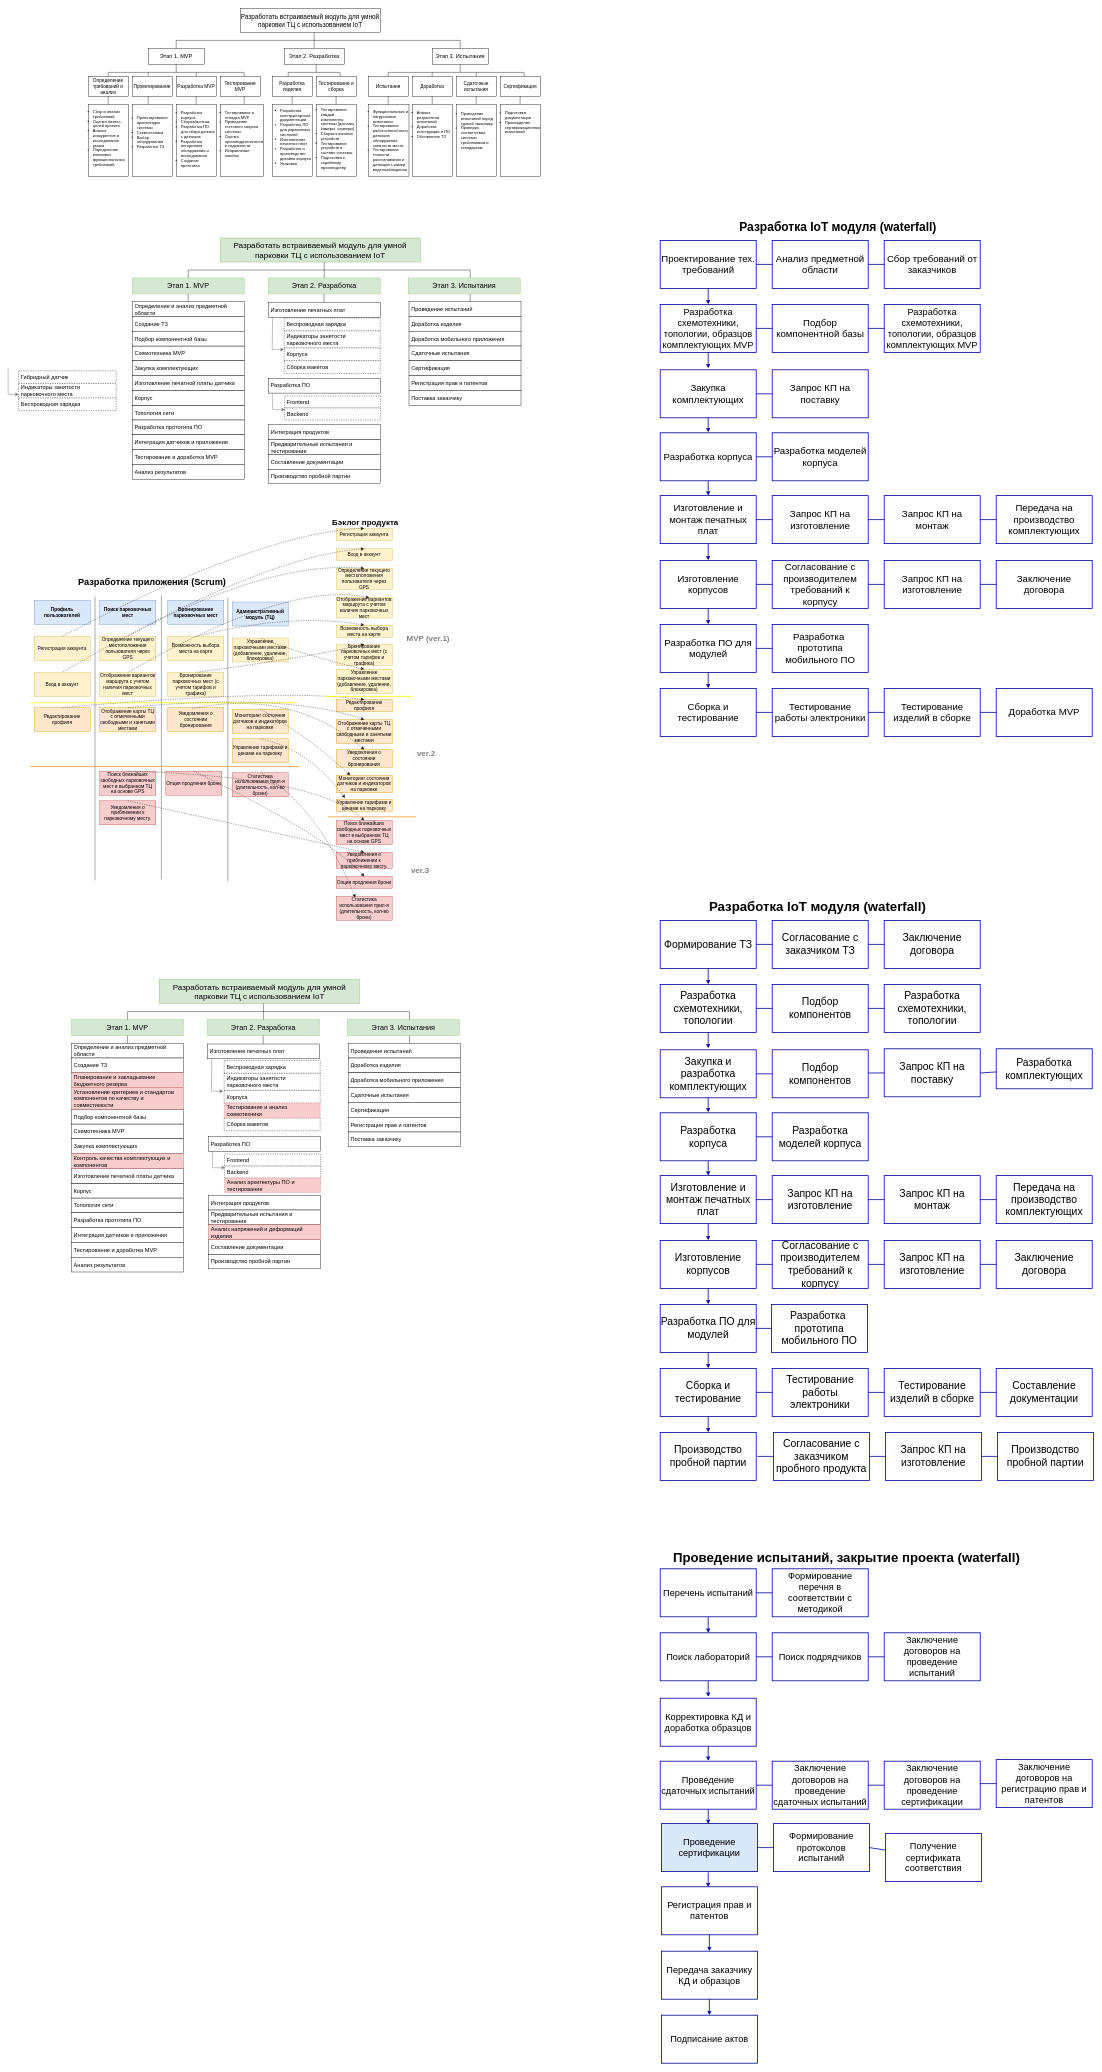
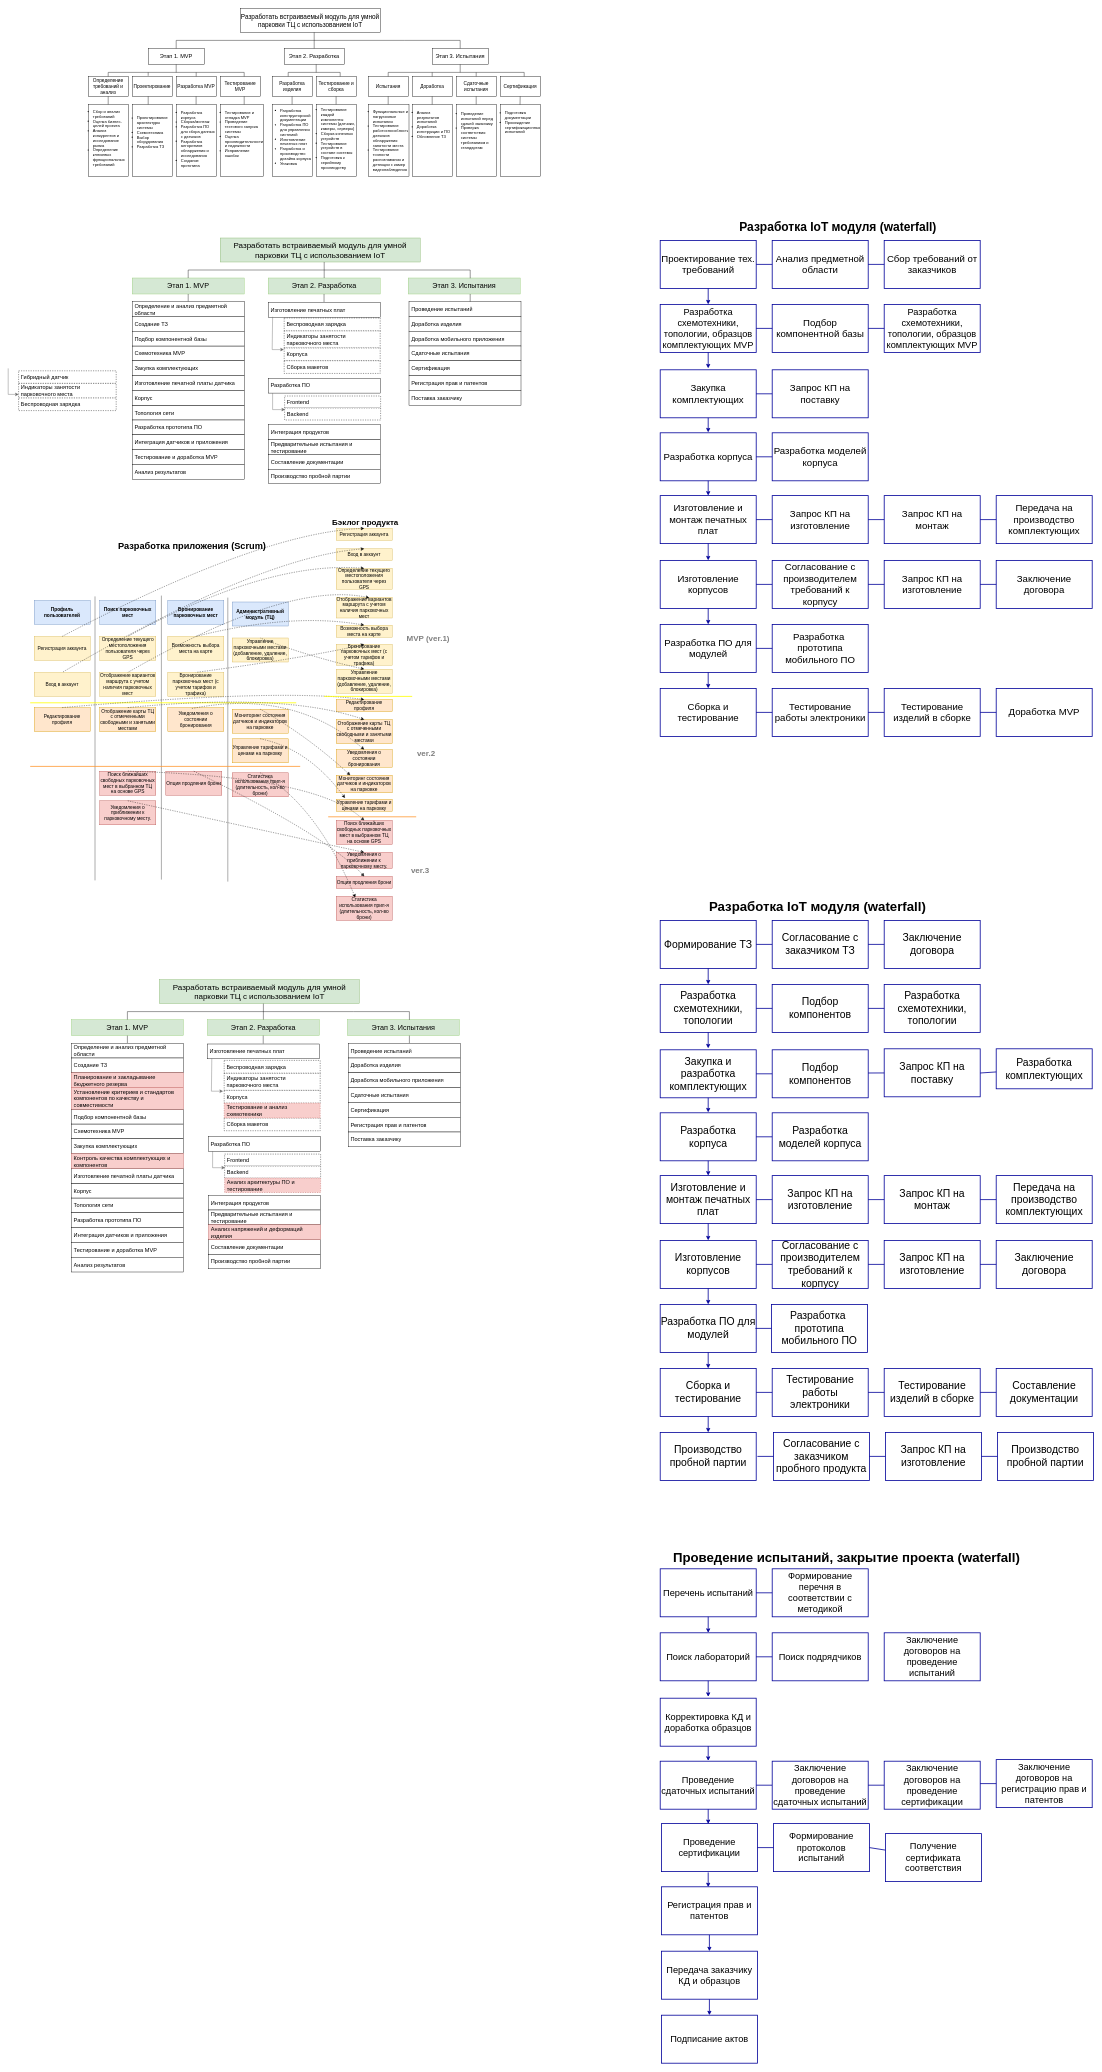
node "Разработка приложения (Scrum)": moved (152, 582) -> (192, 546)
edge "Поиск подрядчиков" -- "Заключение договоров на проведение испытаний": removed
node "Проведение сертификации": fillcolor #dae8fc -> #ffffff
